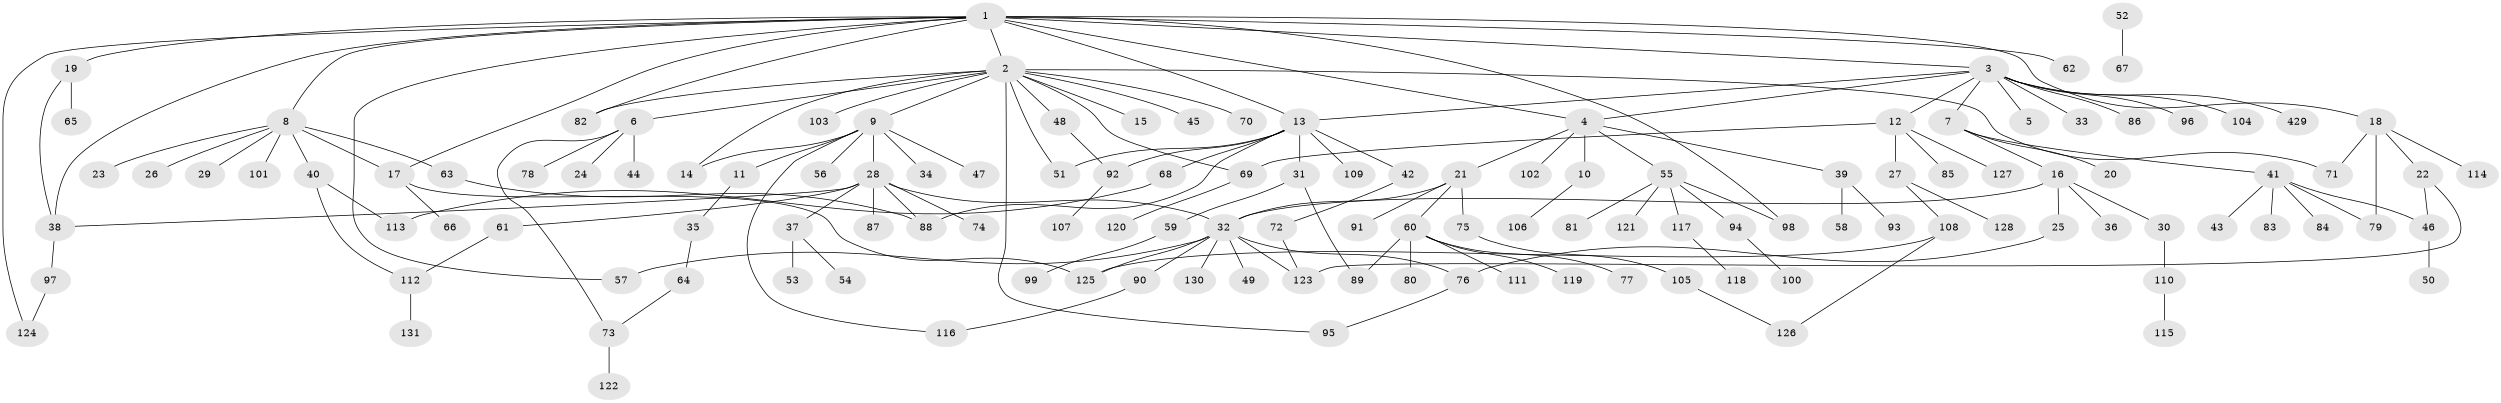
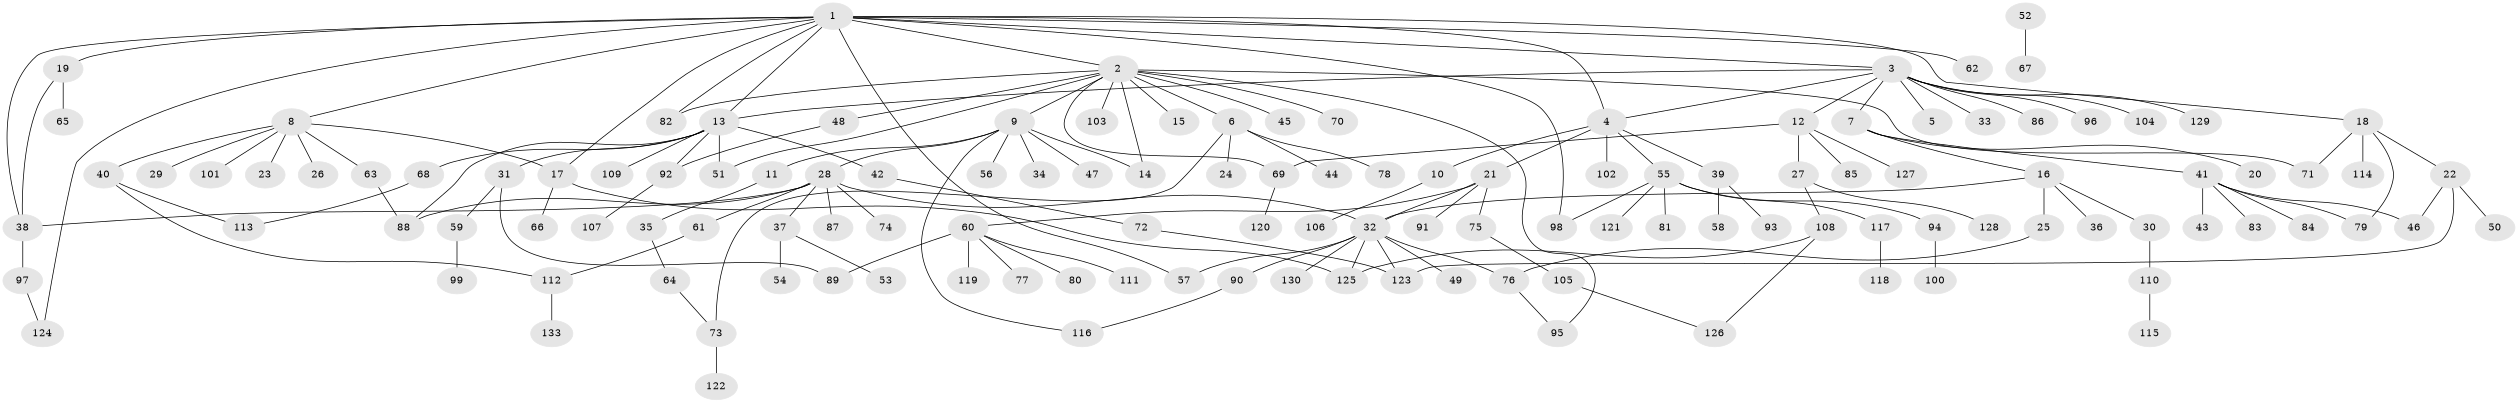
node "429": label "429" -> "129"
edge "46" -- "50": now "22" -- "50"
node "131": label "131" -> "133"
